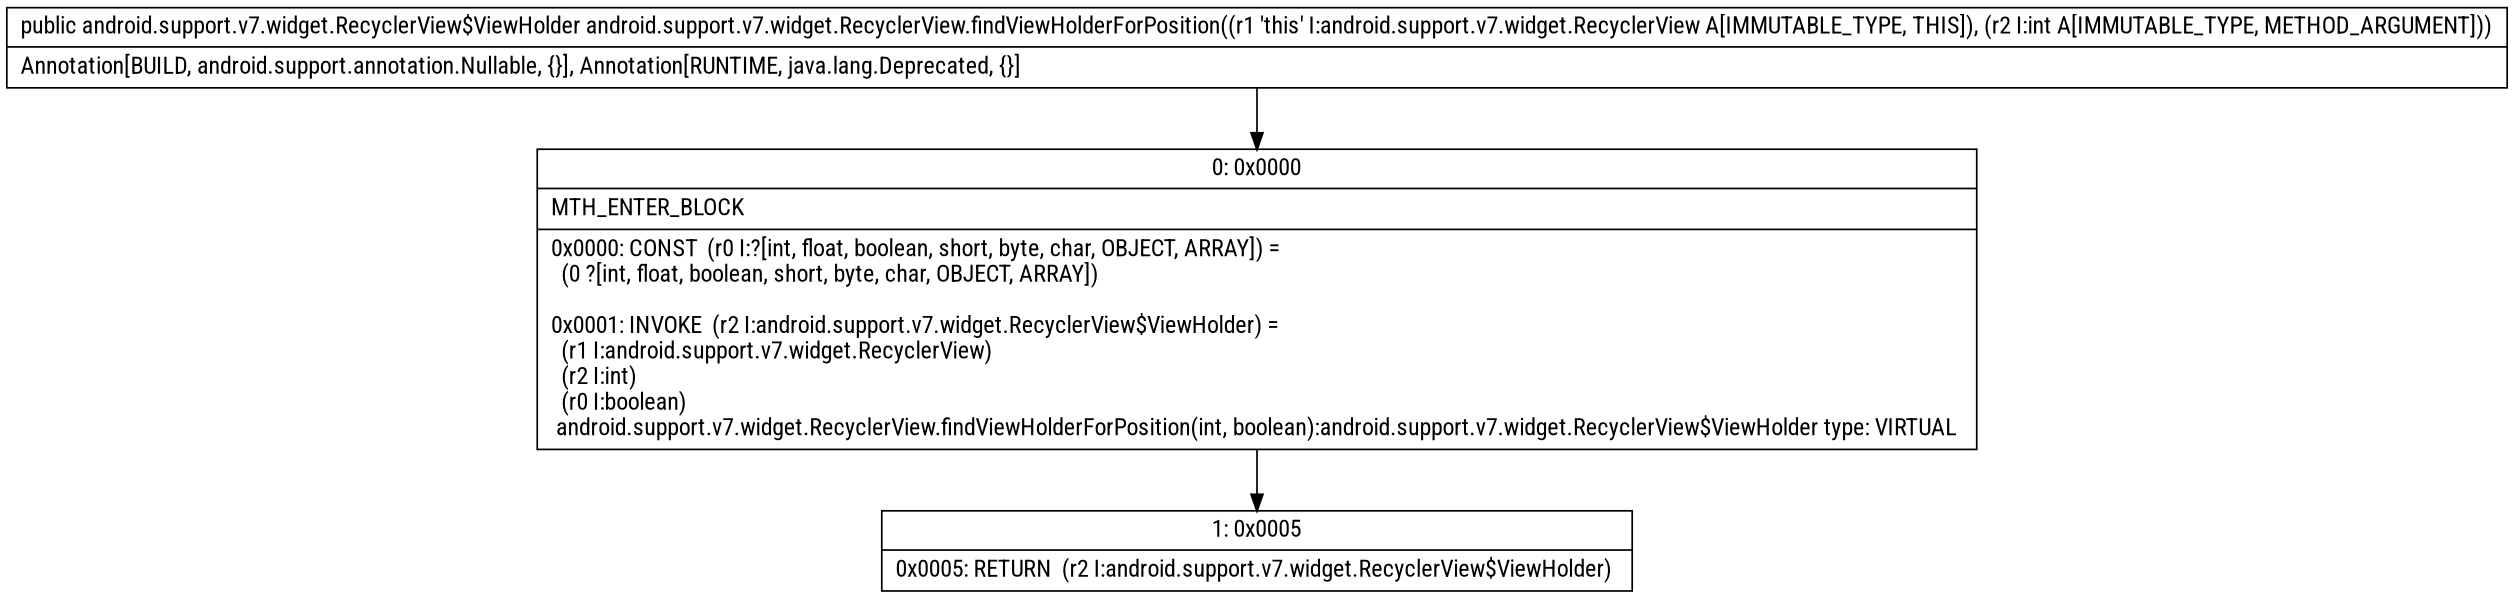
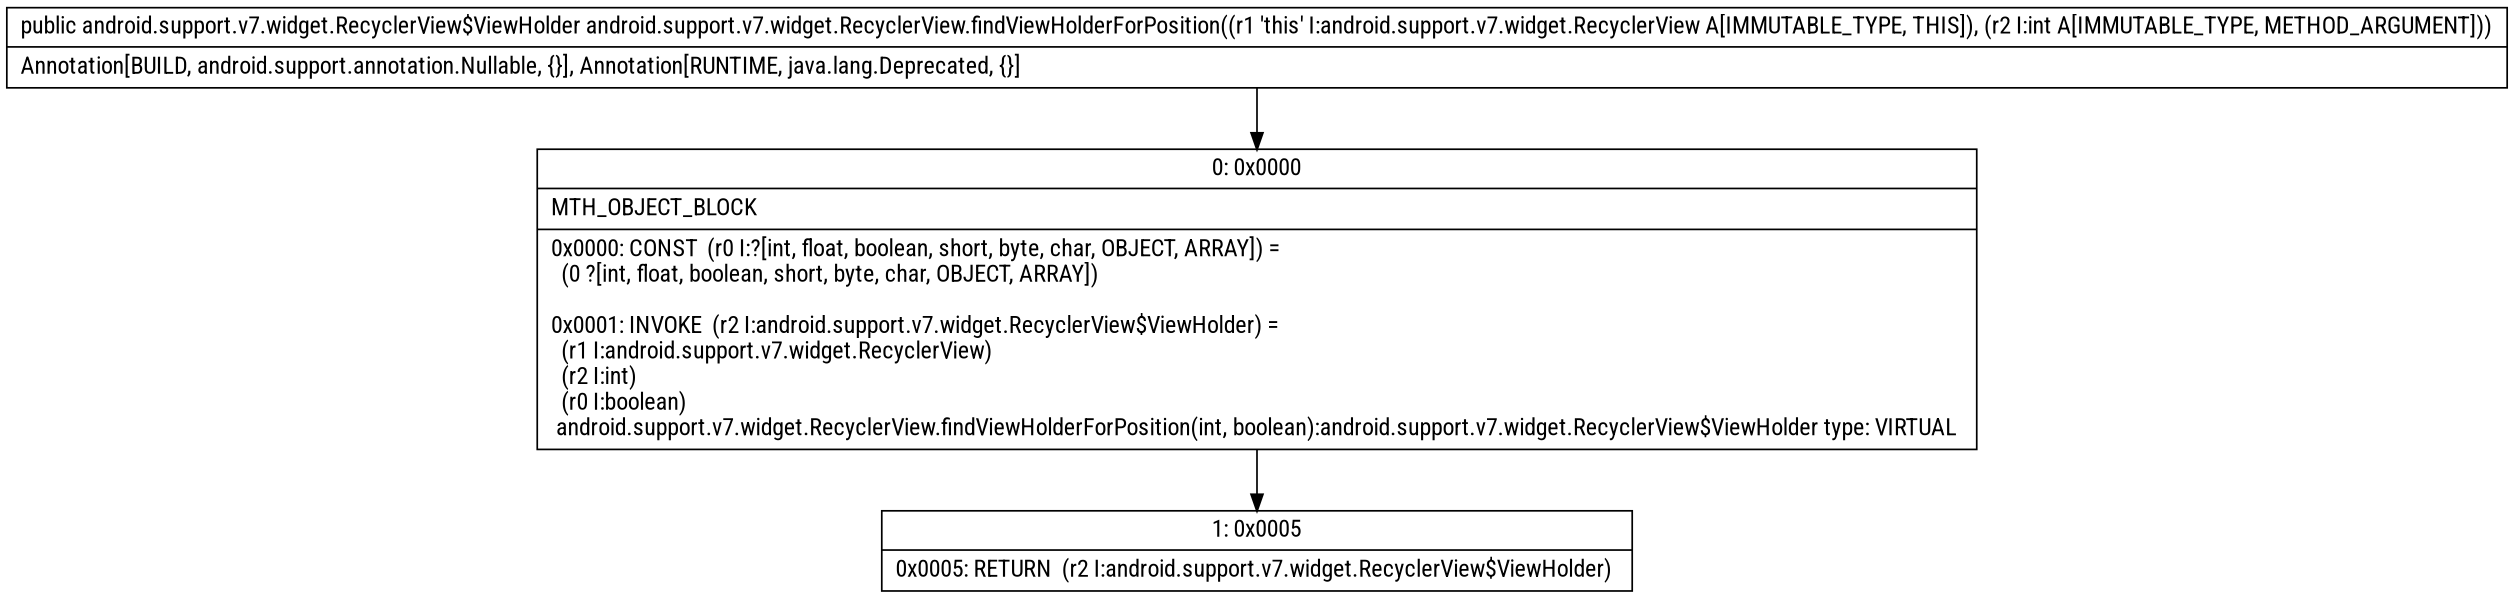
node "0: 0x0000": text "MTH_ENTER_BLOCK" -> "MTH_OBJECT_BLOCK"
